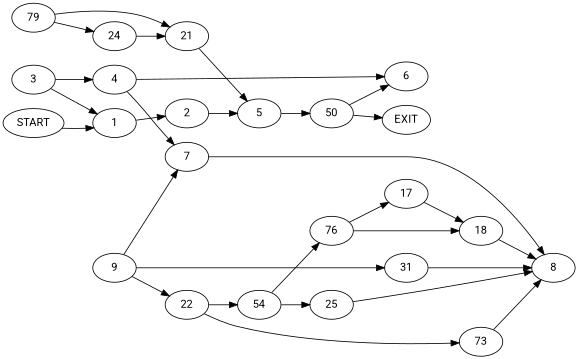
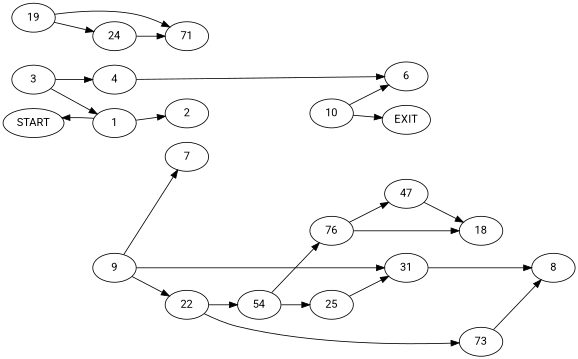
node "79": label "79" -> "19"
node "21": label "21" -> "71"
node "5": removed
node "50": label "50" -> "10"
edge "4" -> "7": removed
edge "START" -> "1": reversed
edge "7" -> "8": removed
node "17": label "17" -> "47"
edge "18" -> "8": removed
edge "25" -> "8": now "25" -> "31"
